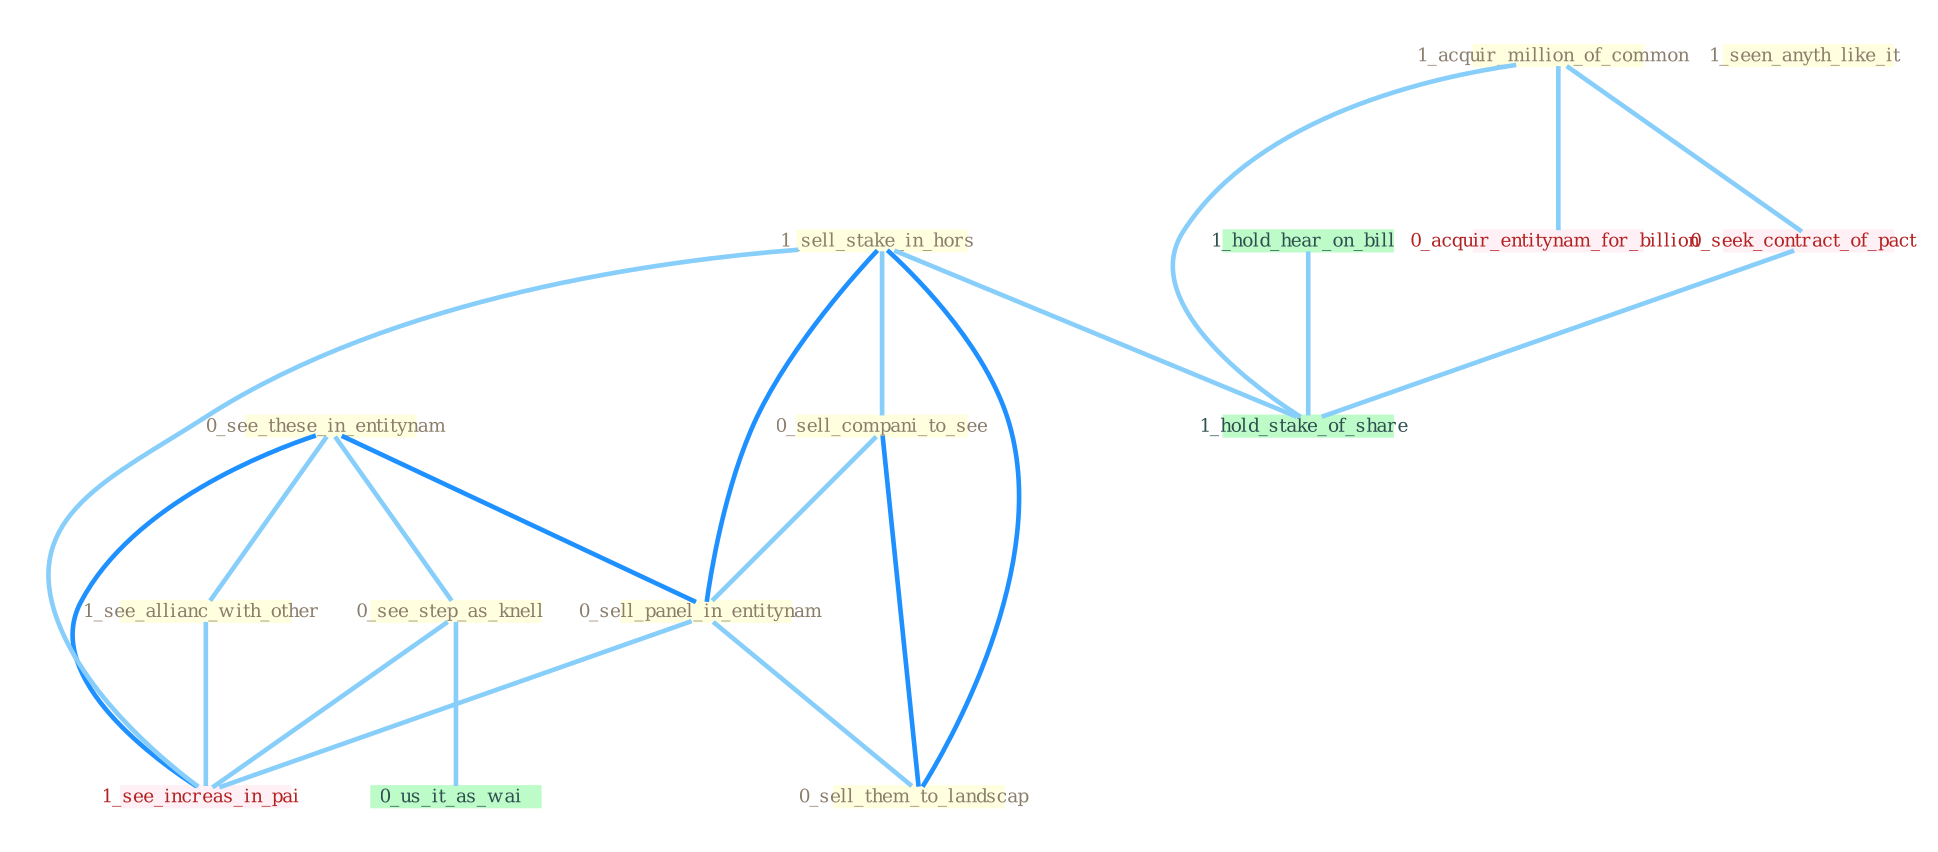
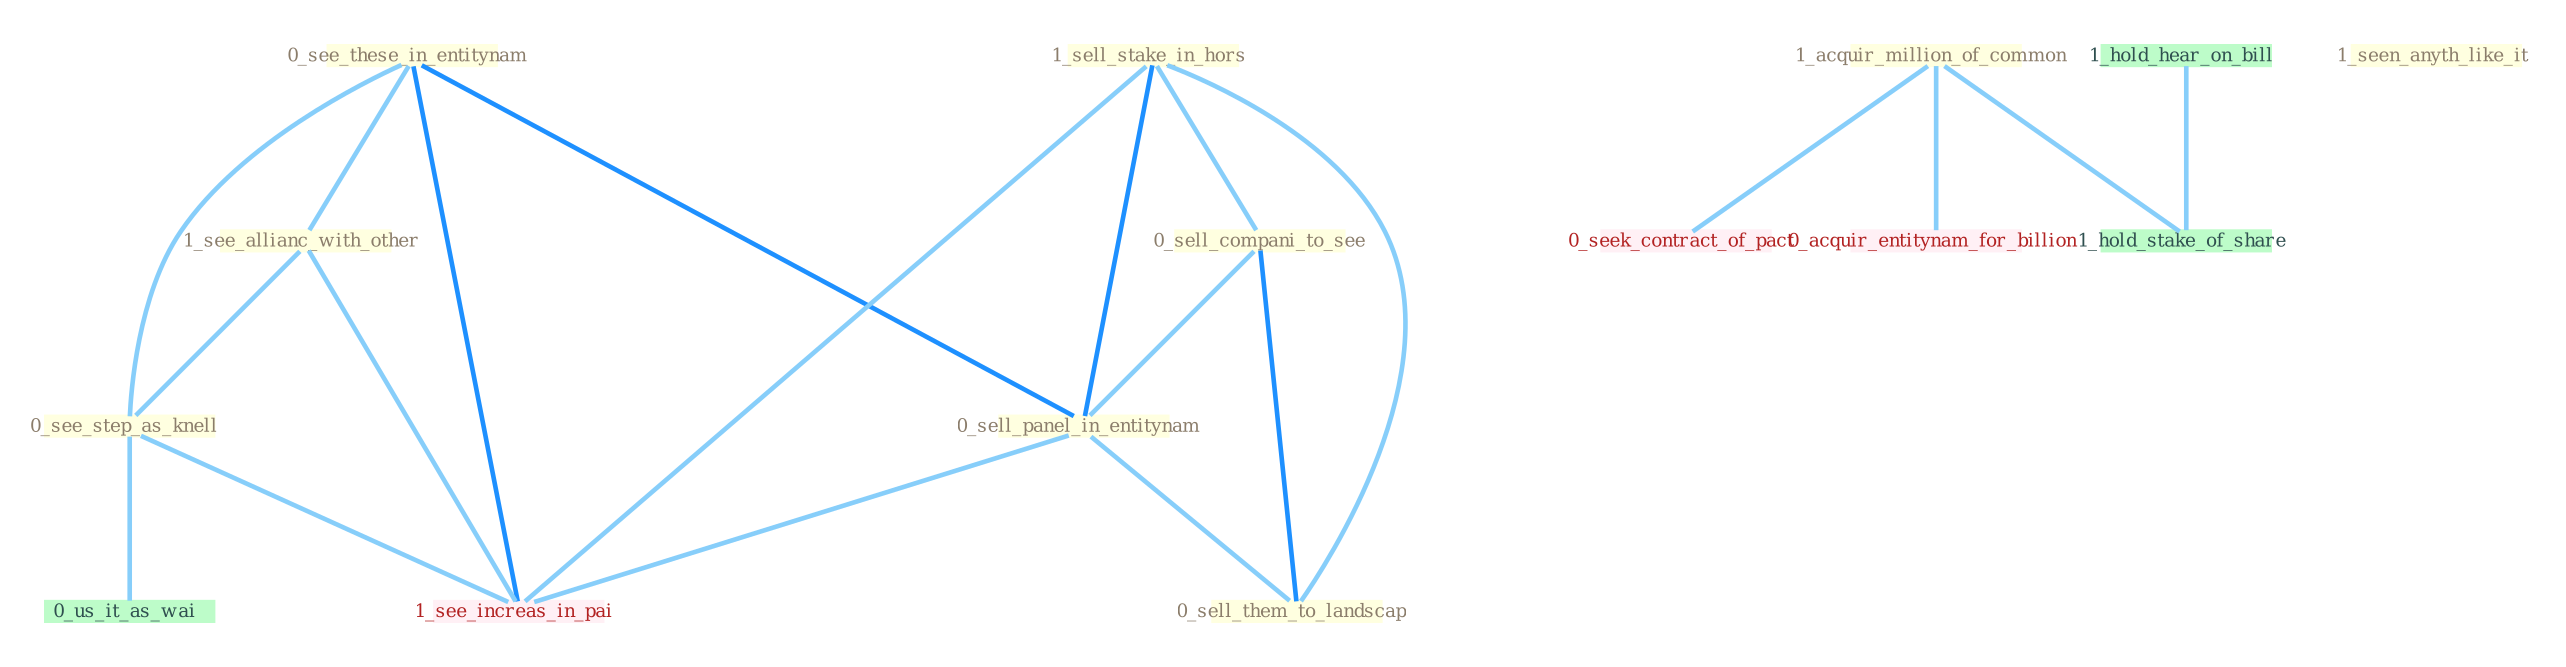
edge "1_see_allianc_with_other" -- "0_see_step_as_knell": added
edge "1_sell_stake_in_hors" -- "1_hold_stake_of_share": removed
edge "0_seek_contract_of_pact" -- "1_hold_stake_of_share": removed
edge "1_sell_stake_in_hors" -- "0_sell_them_to_landscap": color #1e90ff -> #87cefa
